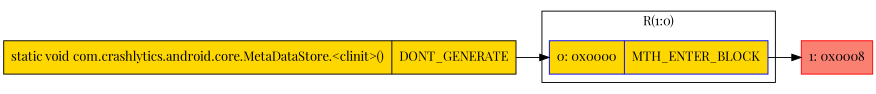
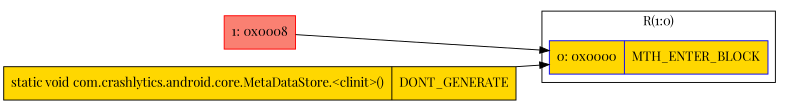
edge "0: 0x0000" -> "1: 0x0008": reversed
